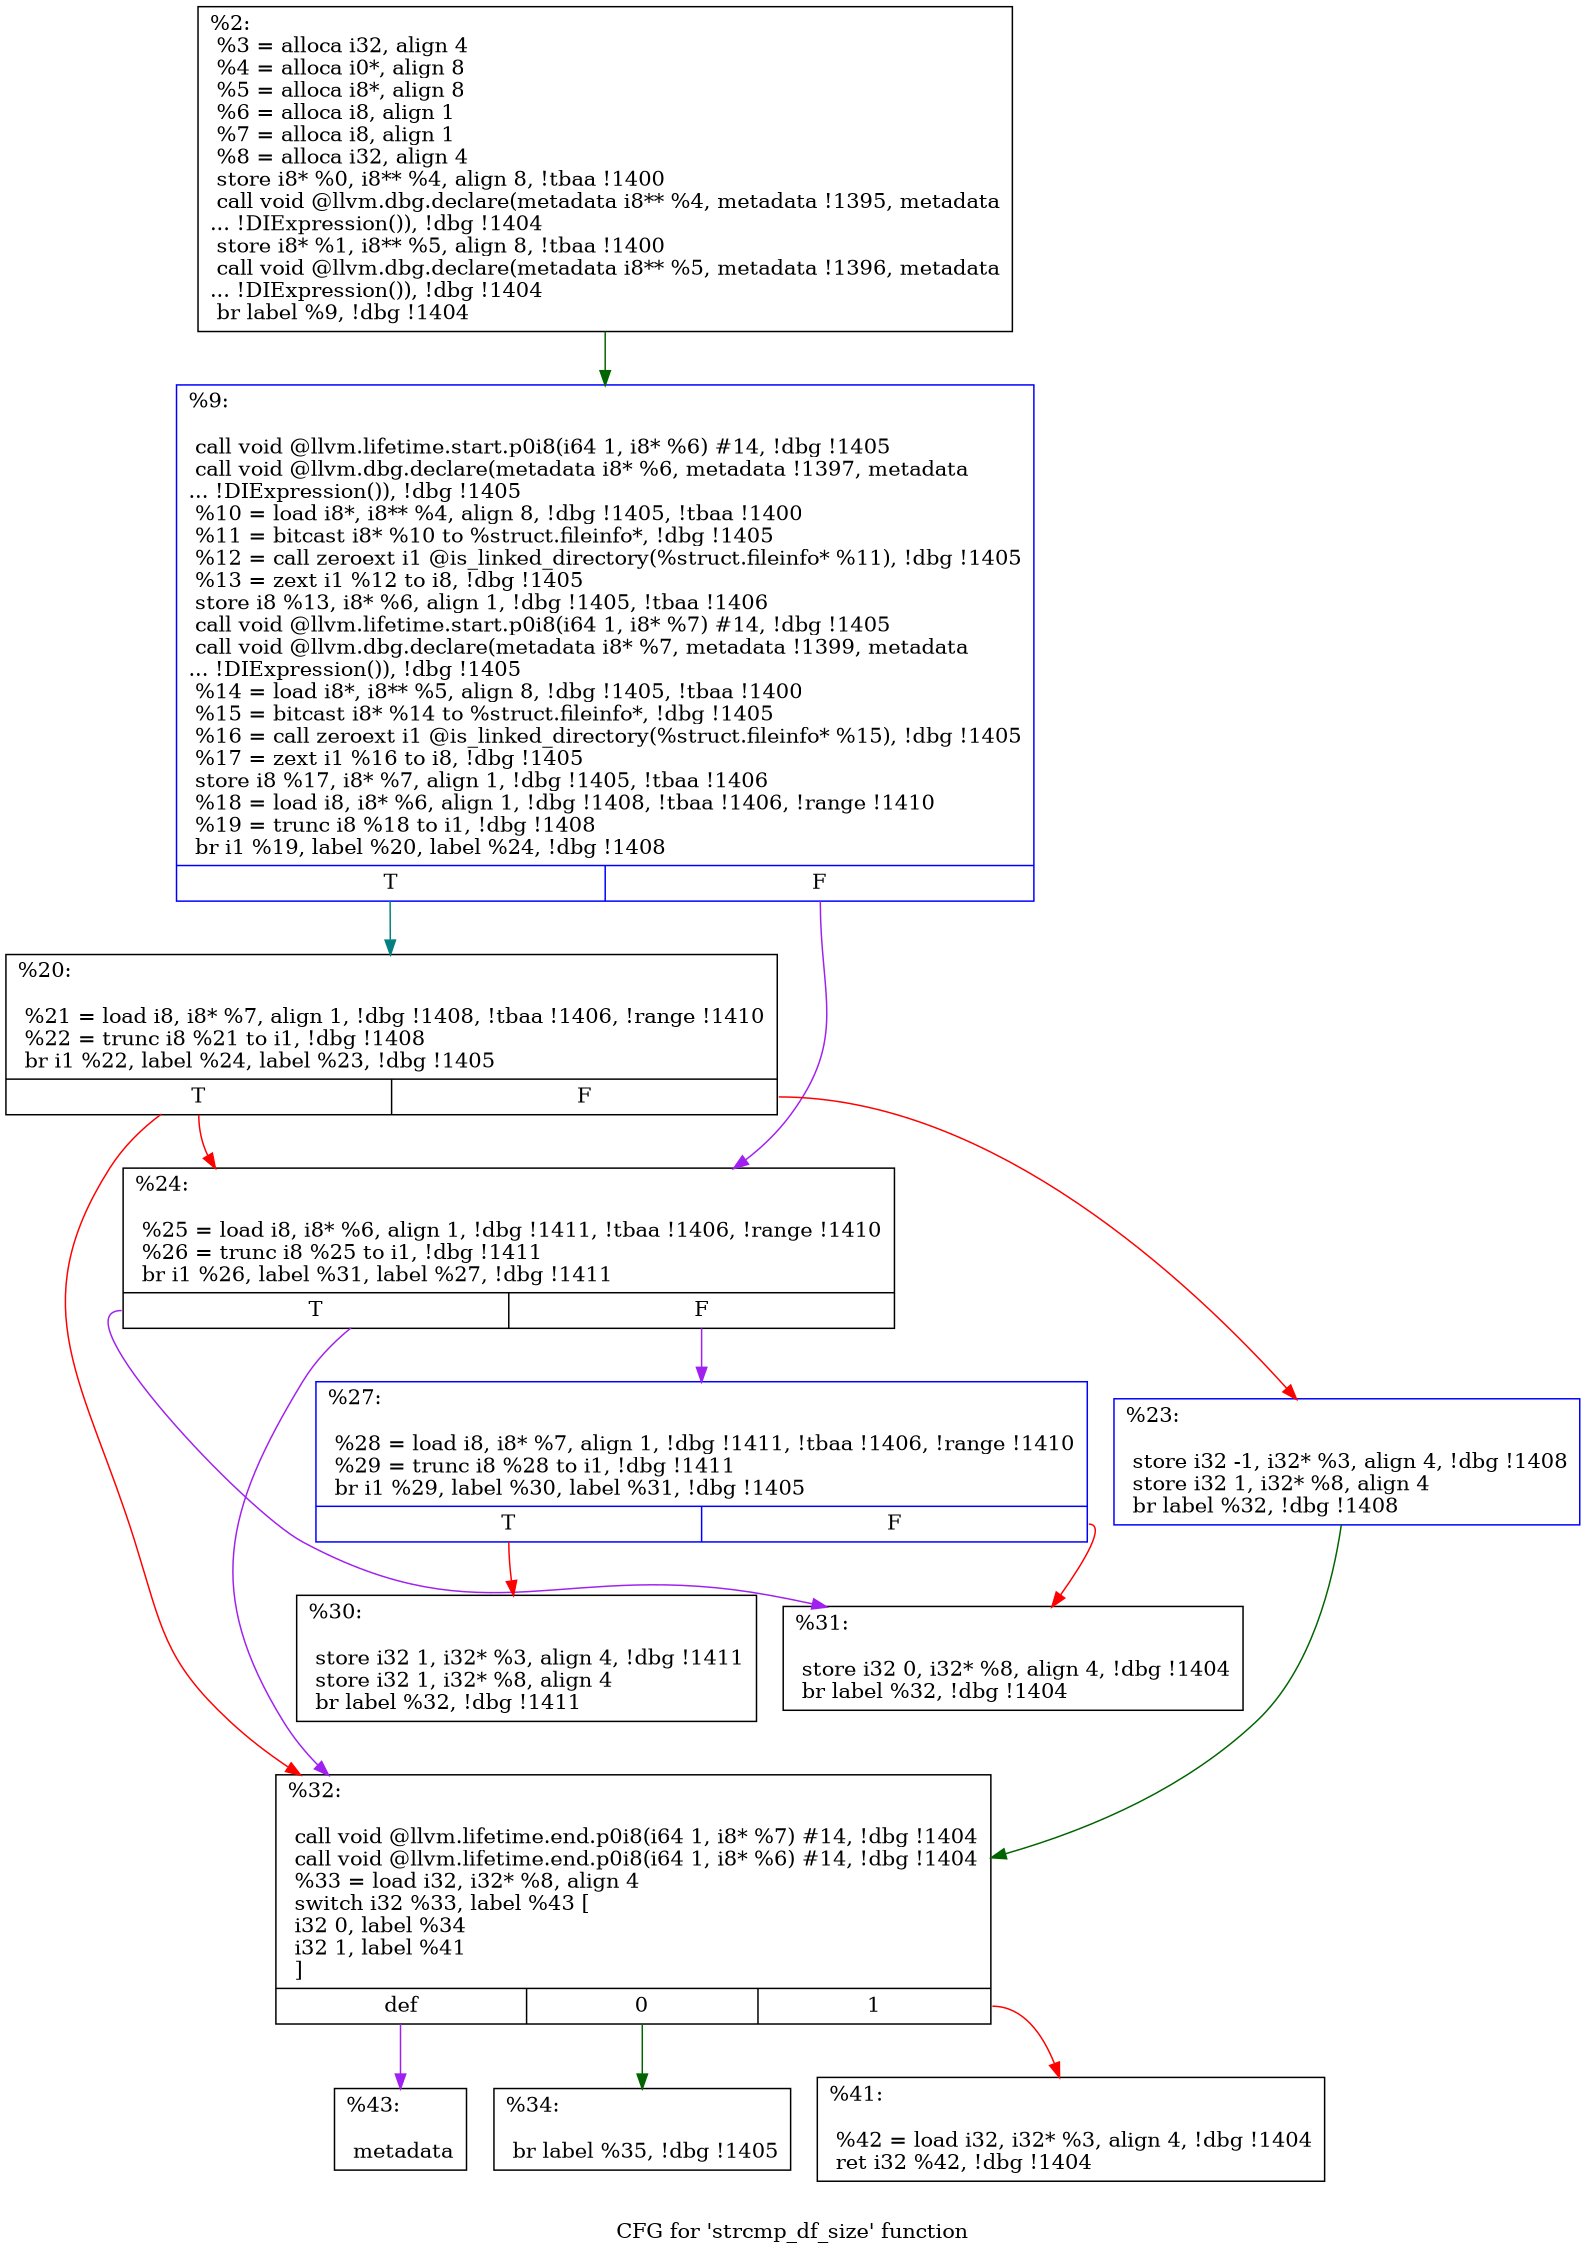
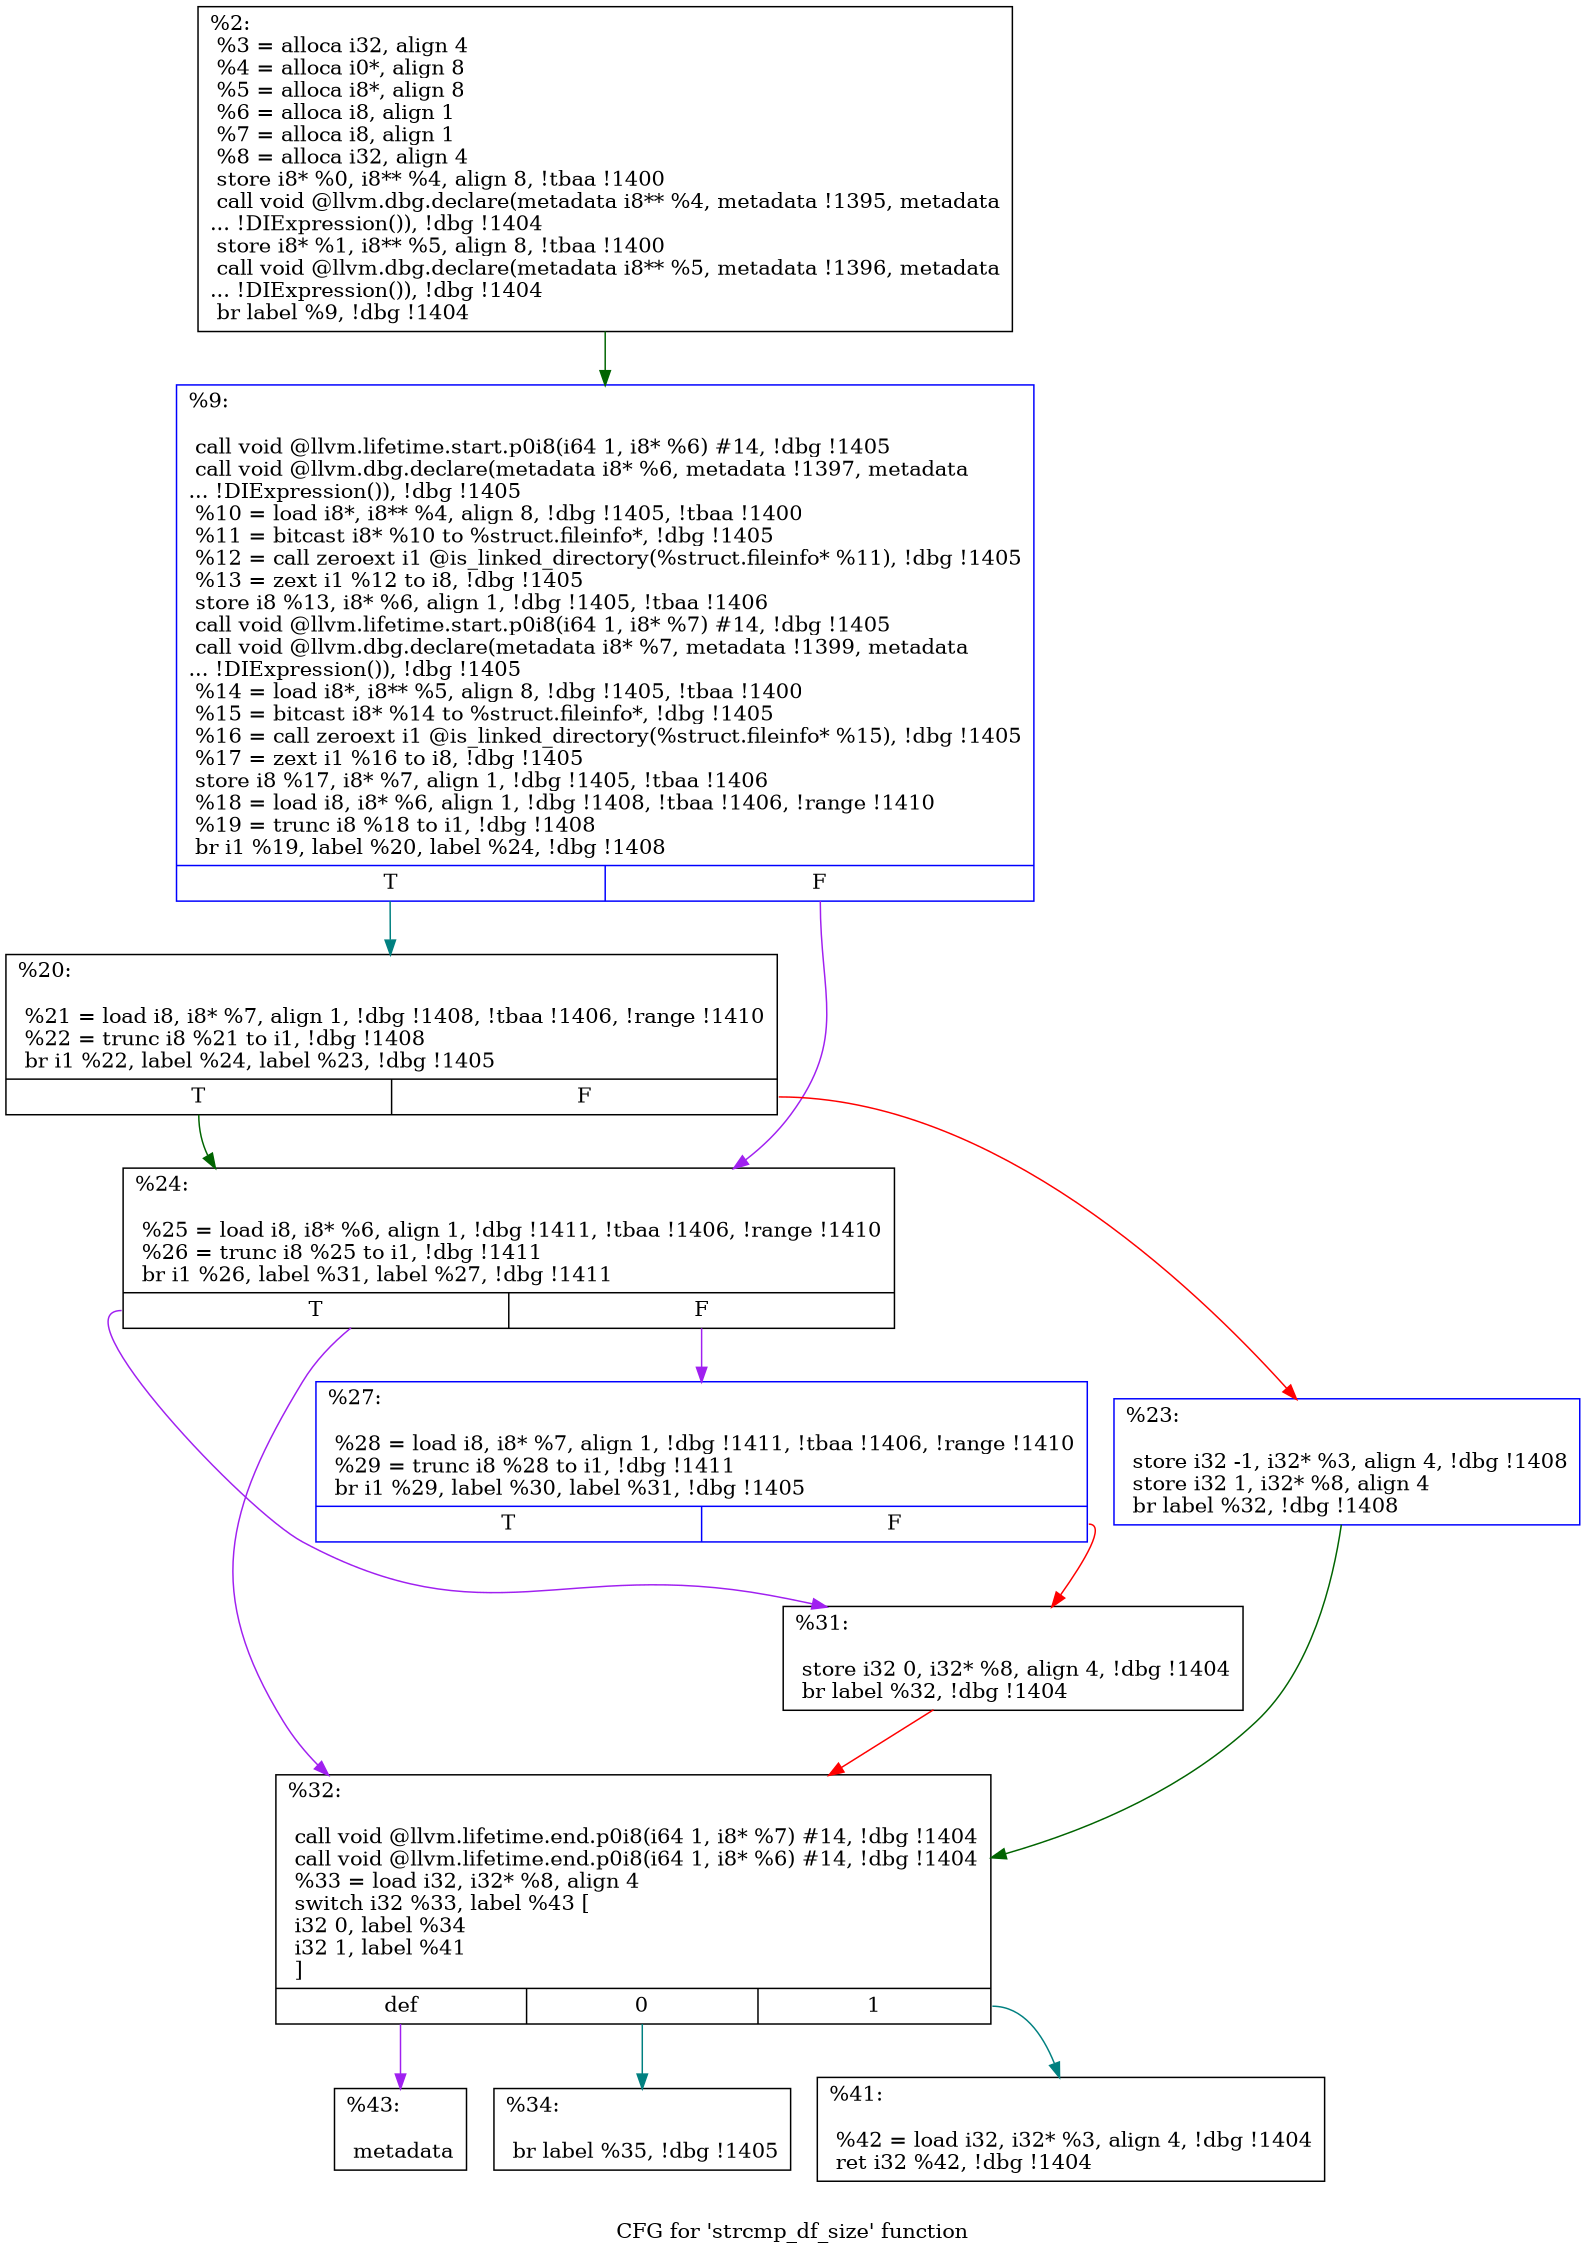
edge "%20:" -> "%24:": color red -> darkgreen
edge "%20:" -> "%32:": now "%31:" -> "%32:"
node "%30:": removed
edge "%32:" -> "%41:": color red -> teal
edge "%32:" -> "%34:": color darkgreen -> teal
